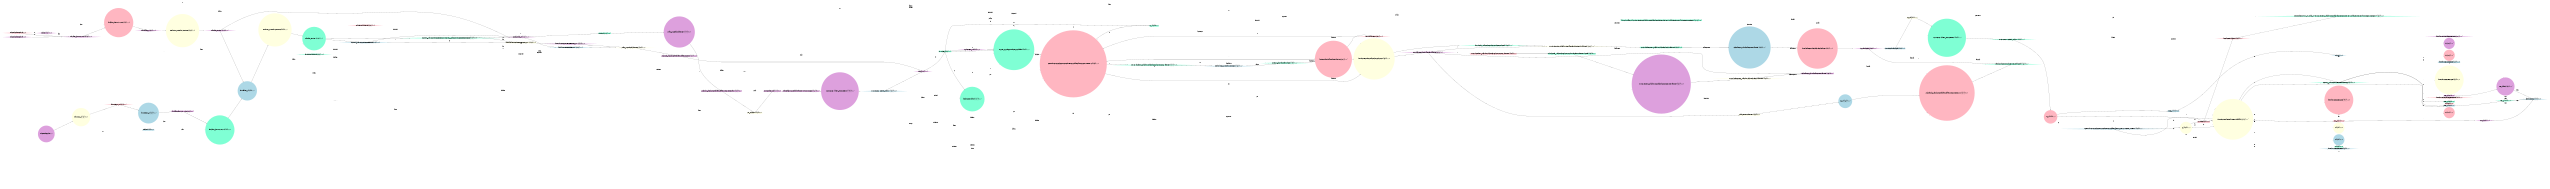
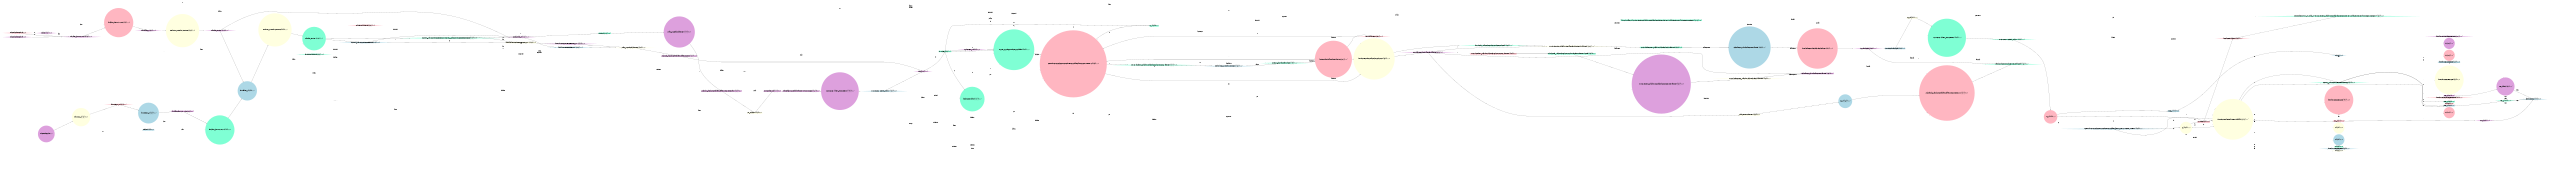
node "int c@@@57@@@['1', '0', '0']": added
